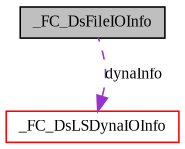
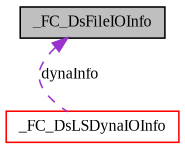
edge "_FC_DsFileIOInfo" -> "_FC_DsLSDynaIOInfo": reversed
